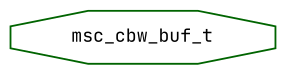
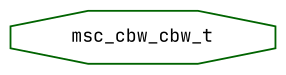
node "msc_cbw_buf_t": label "msc_cbw_buf_t" -> "msc_cbw_cbw_t"
